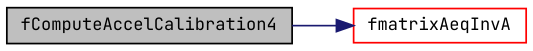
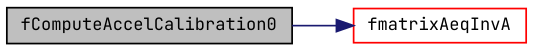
node "fComputeAccelCalibration4": label "fComputeAccelCalibration4" -> "fComputeAccelCalibration0"
